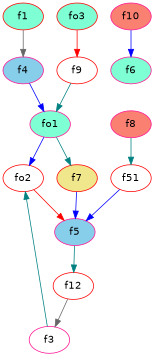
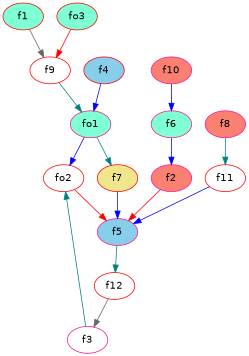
edge "f1" -> "f4": now "f1" -> "f9"
node "f4": color deeppink -> red
node "f51": label "f51" -> "f11"
node "f2": added
